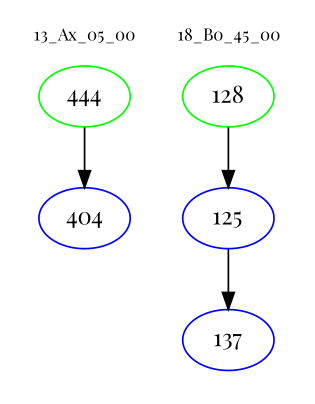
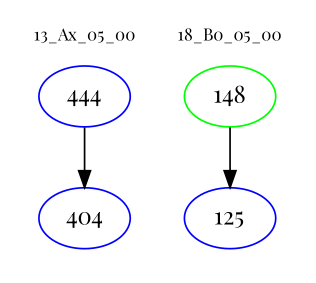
cluster "18_B0_45_00": label "18_B0_45_00" -> "18_B0_05_00"
node "444": color green -> blue
node "128": label "128" -> "148"
node "137": removed
